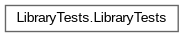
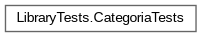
node "LibraryTests.LibraryTests": label "LibraryTests.LibraryTests" -> "LibraryTests.CategoriaTests"
